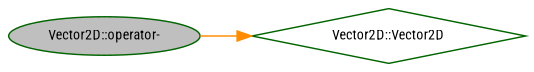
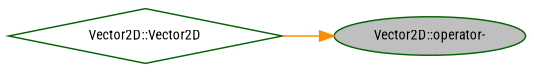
edge "Vector2D::operator-" -> "Vector2D::Vector2D": reversed
